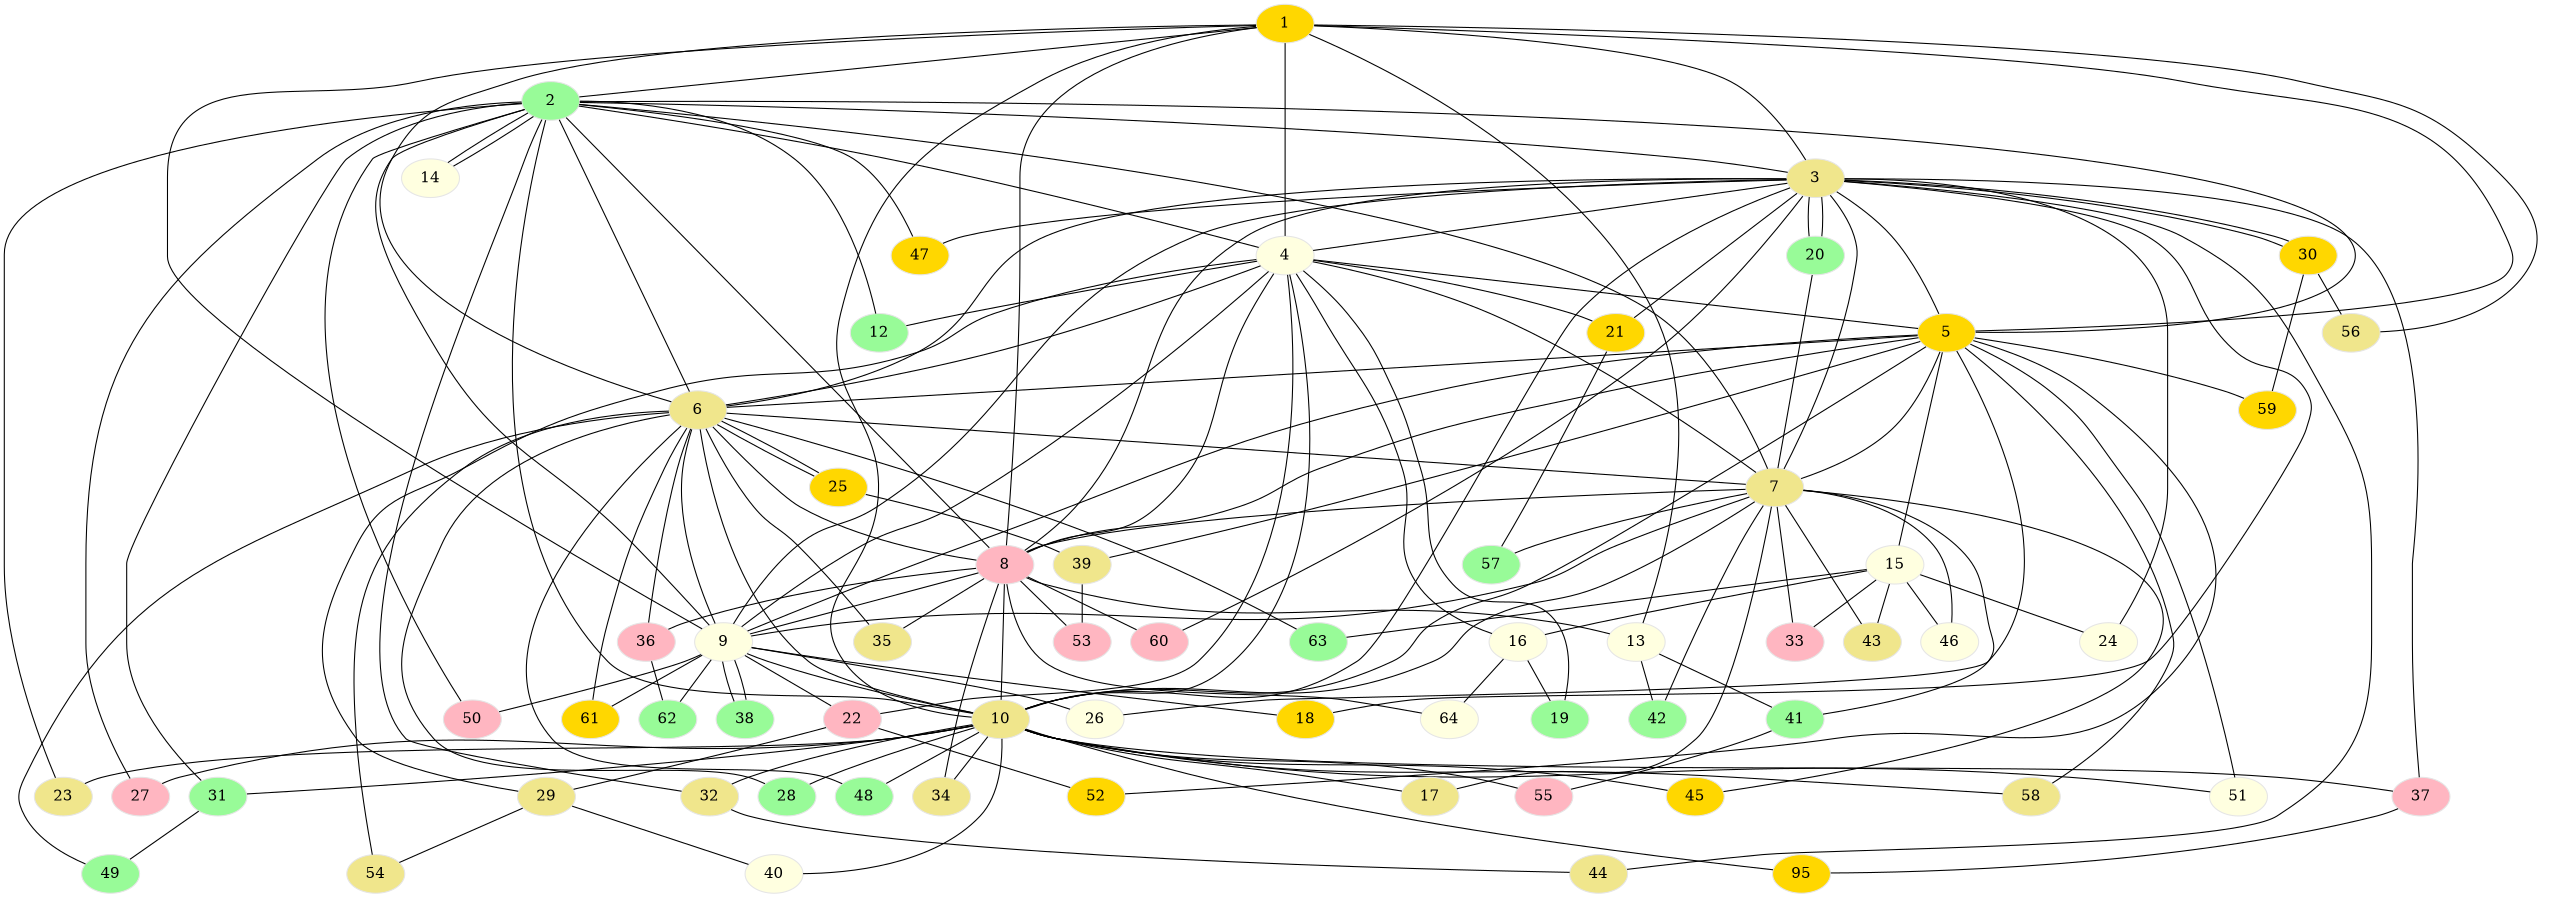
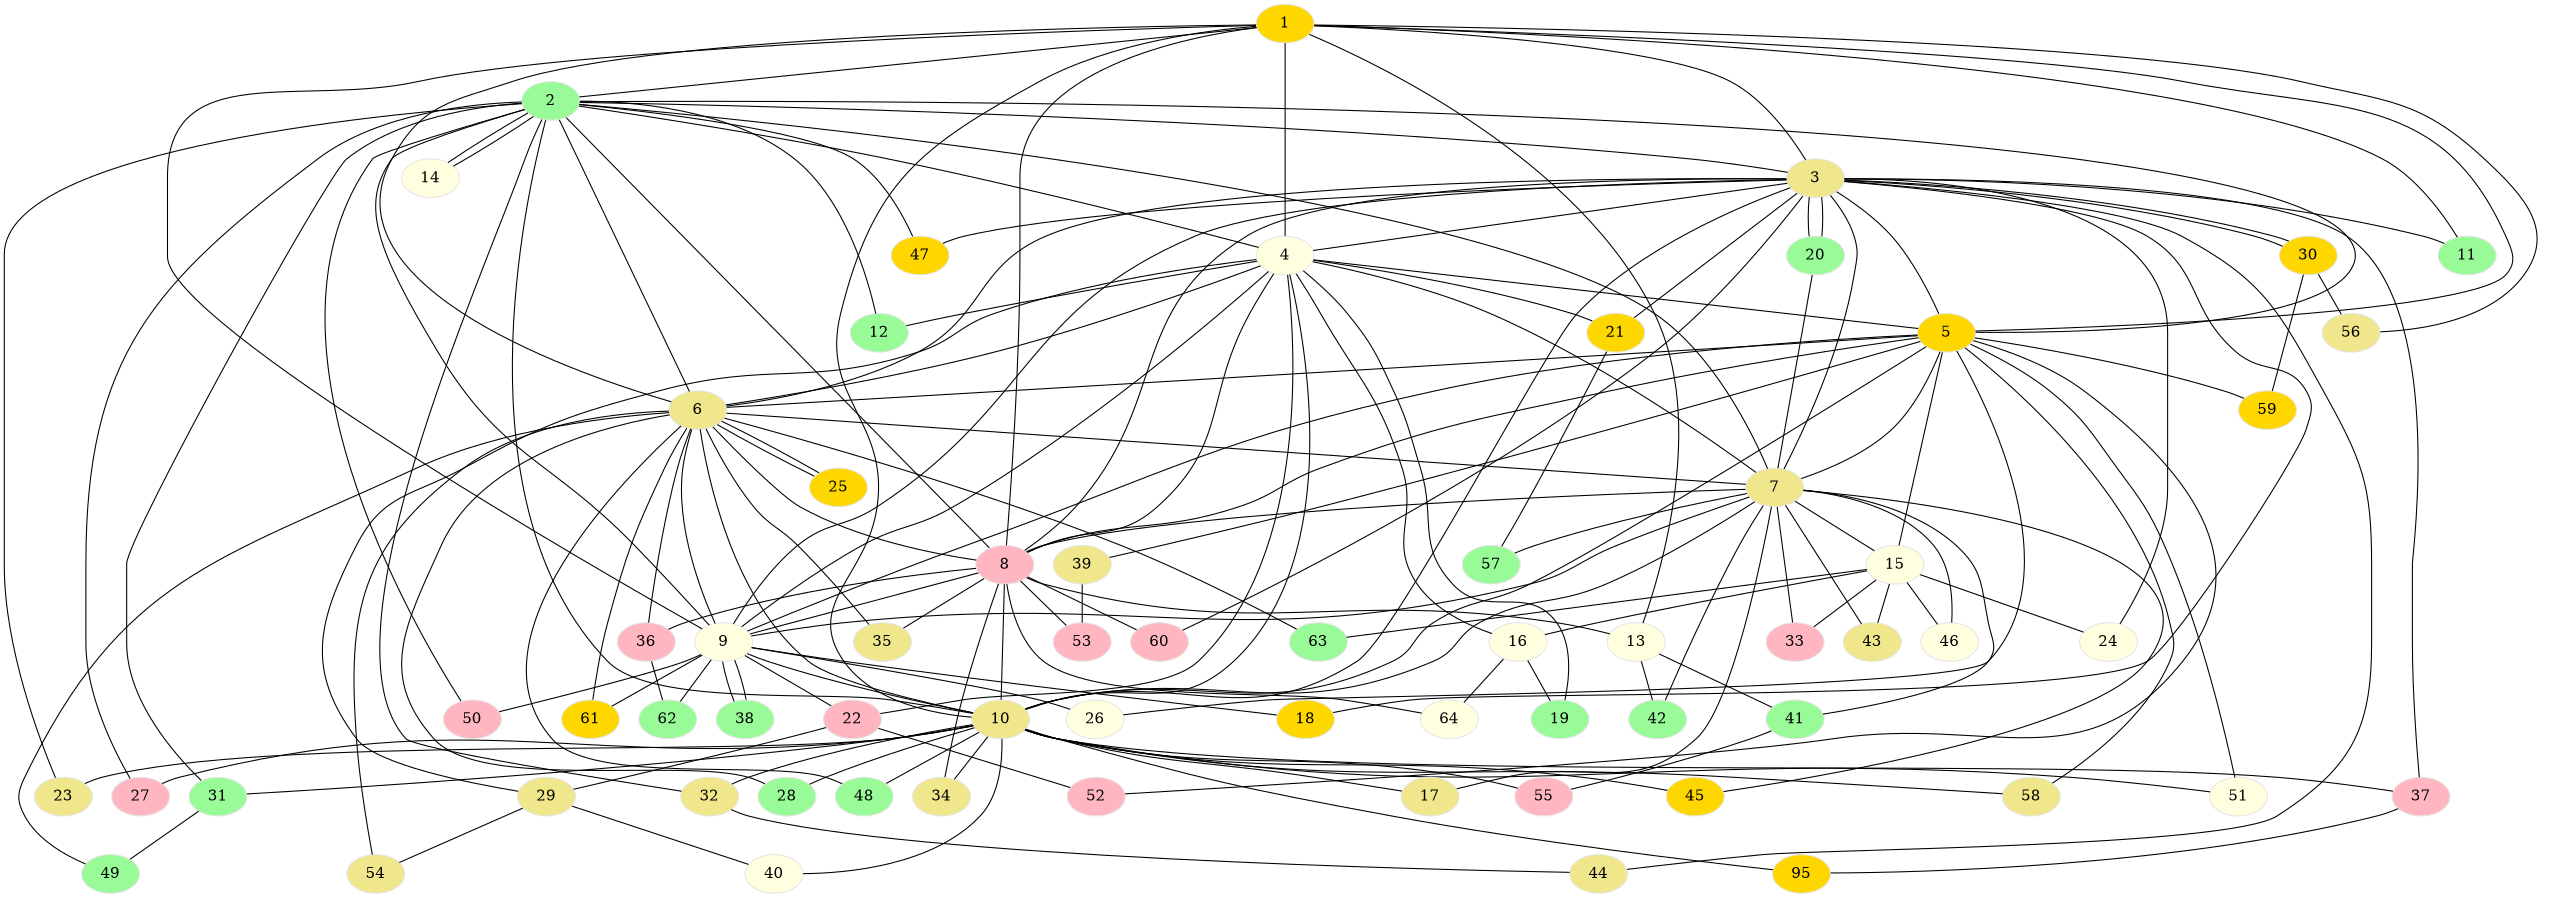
node "11": added
edge "25" -- "39": removed
edge "7" -- "15": added
node "52": fillcolor gold -> lightpink
